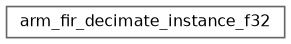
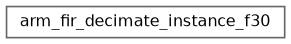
node "arm_fir_decimate_instance_f32": label "arm_fir_decimate_instance_f32" -> "arm_fir_decimate_instance_f30"
